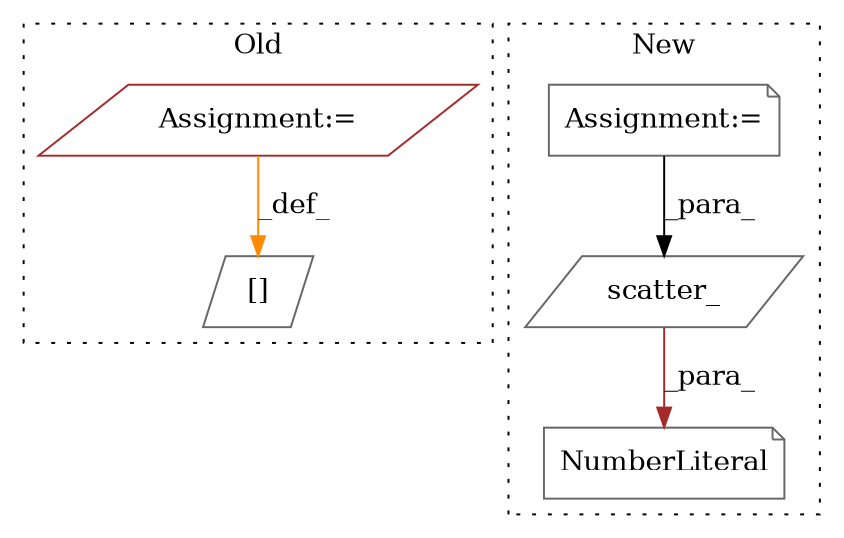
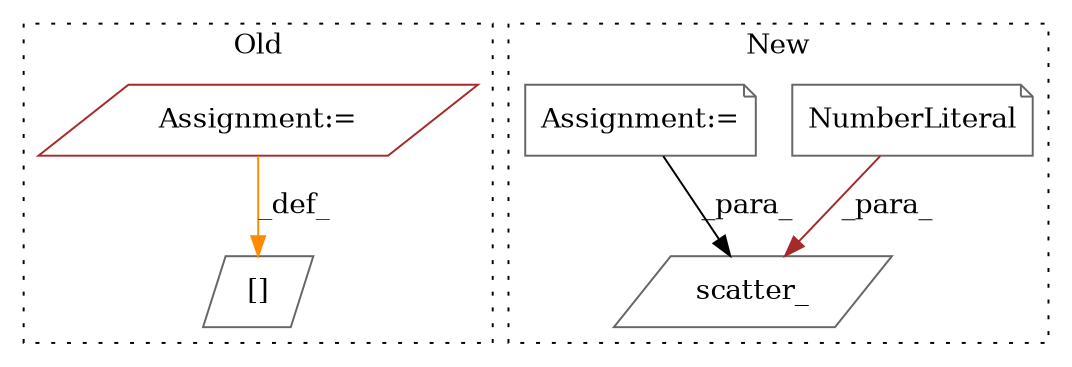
edge "scatter_" -> "NumberLiteral": reversed
